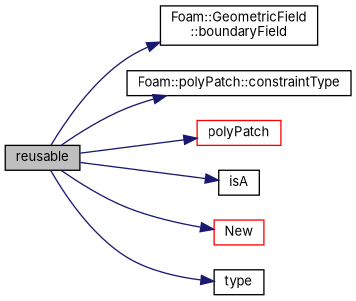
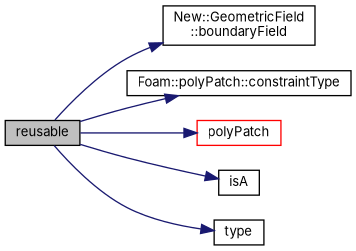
node "Foam::GeometricField ::boundaryField": label "Foam::GeometricField ::boundaryField" -> "New::GeometricField ::boundaryField"
node "New": removed
